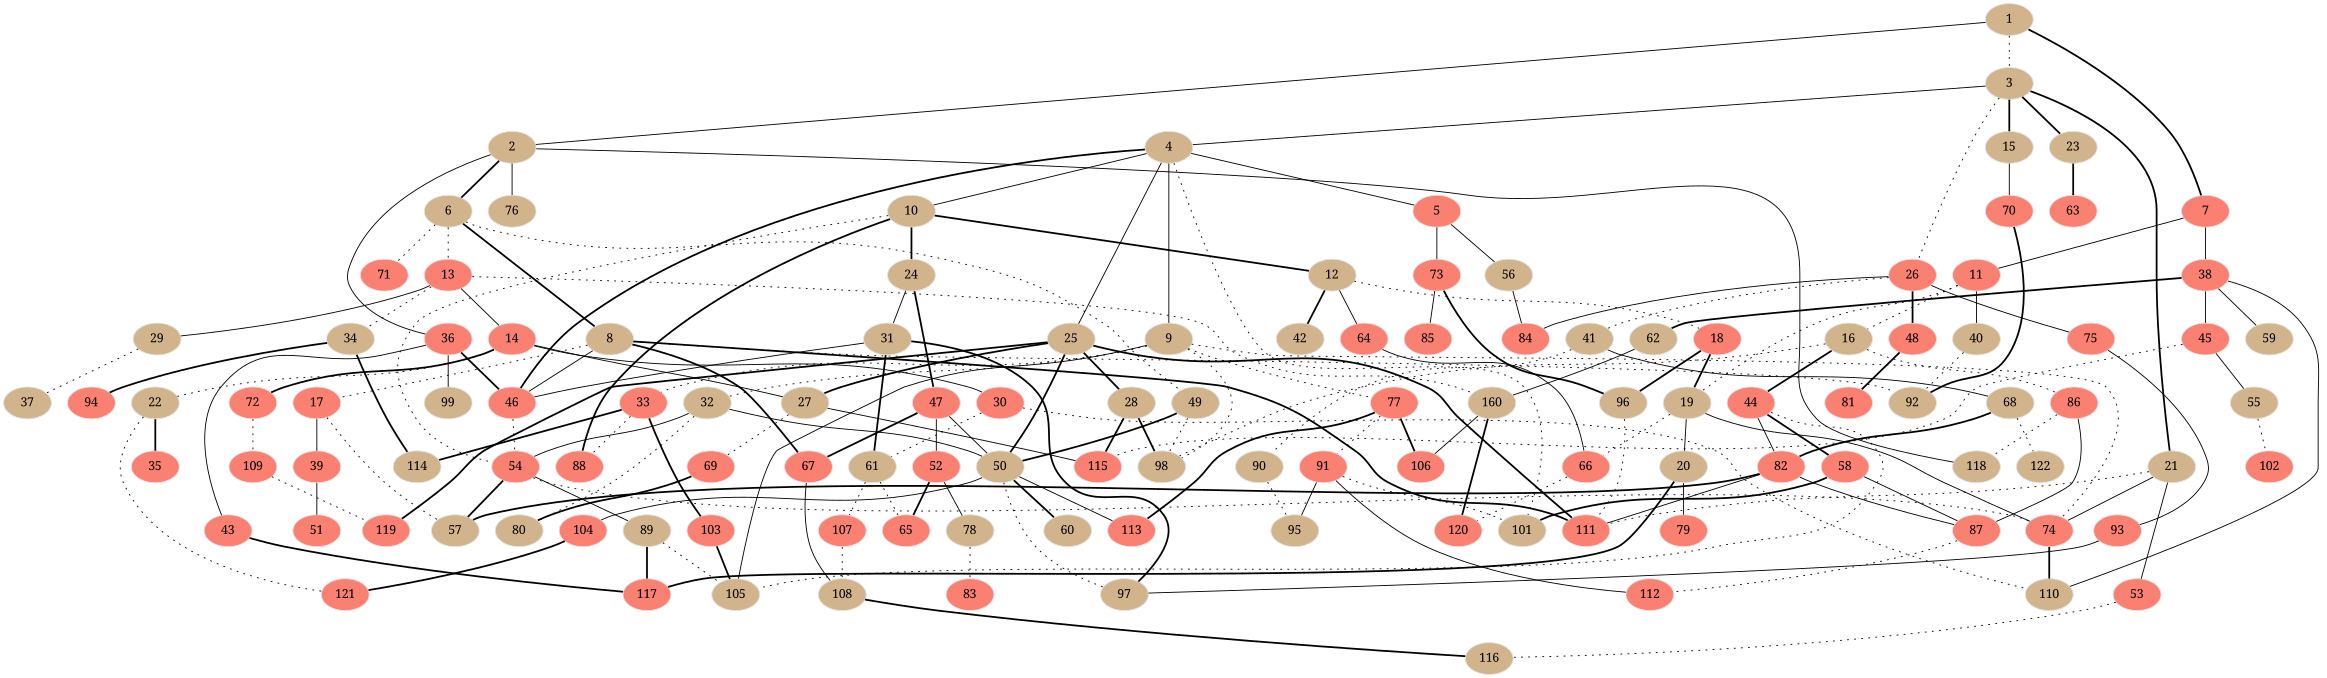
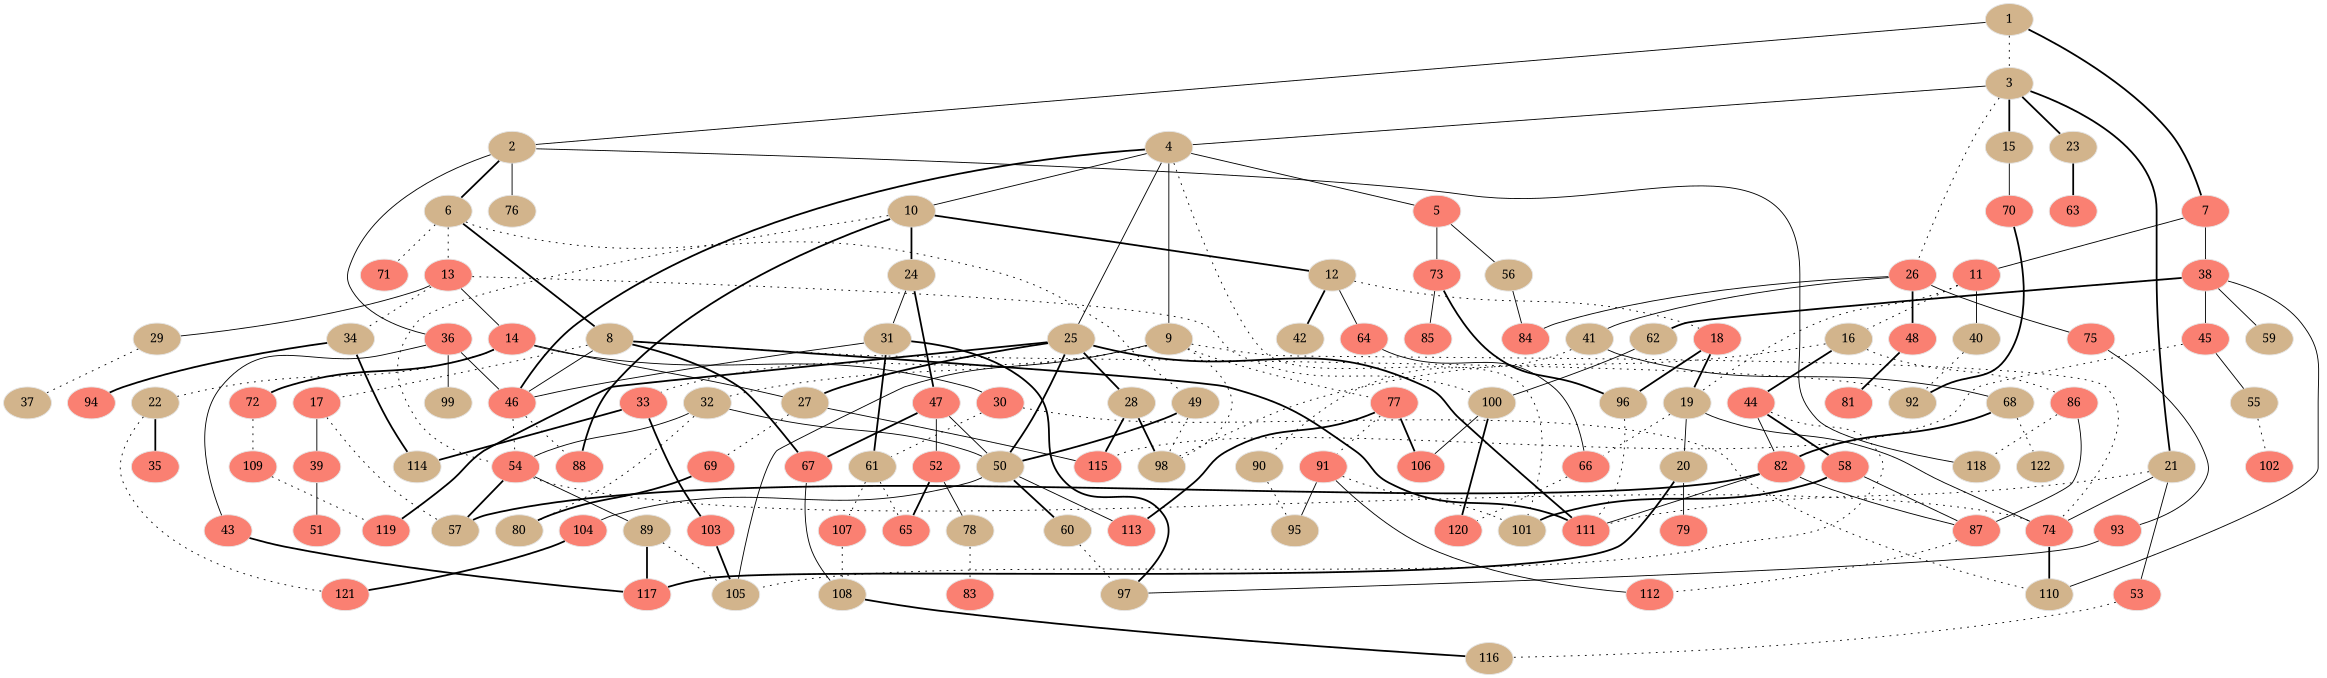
edge "26" -- "41": style dotted -> solid
edge "36" -- "46": style bold -> solid
node "160": label "160" -> "100"
edge "33" -- "88": now "46" -- "88"
edge "50" -- "97": now "60" -- "97"
